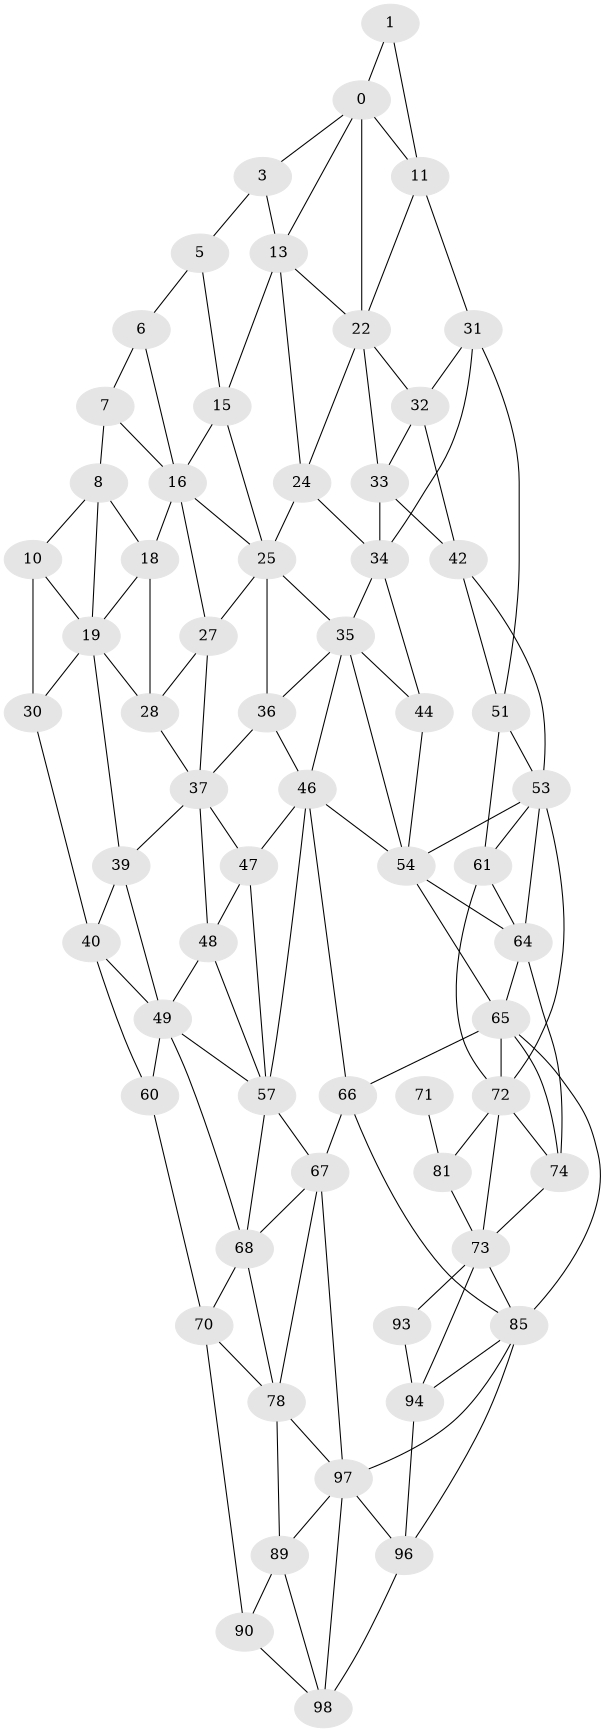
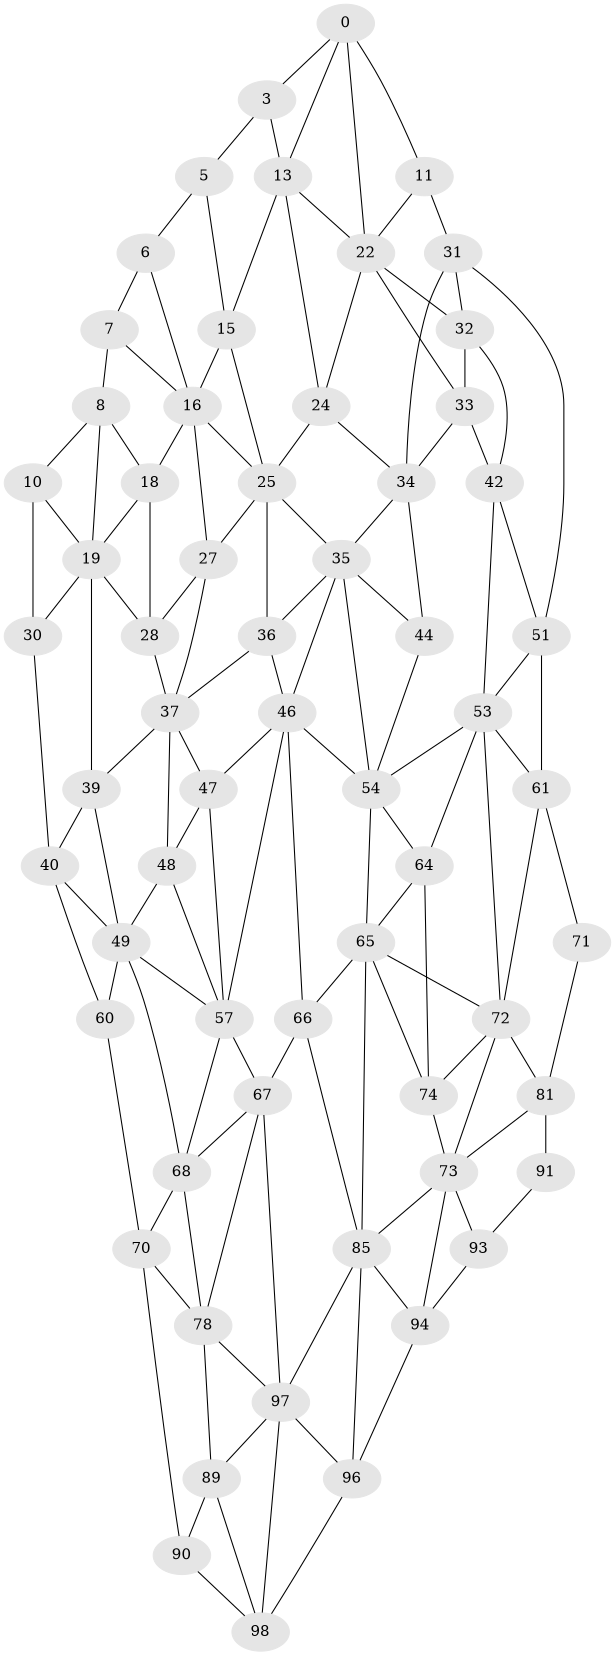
node "1": removed
edge "61" -- "64": now "61" -- "71"
node "91": added
